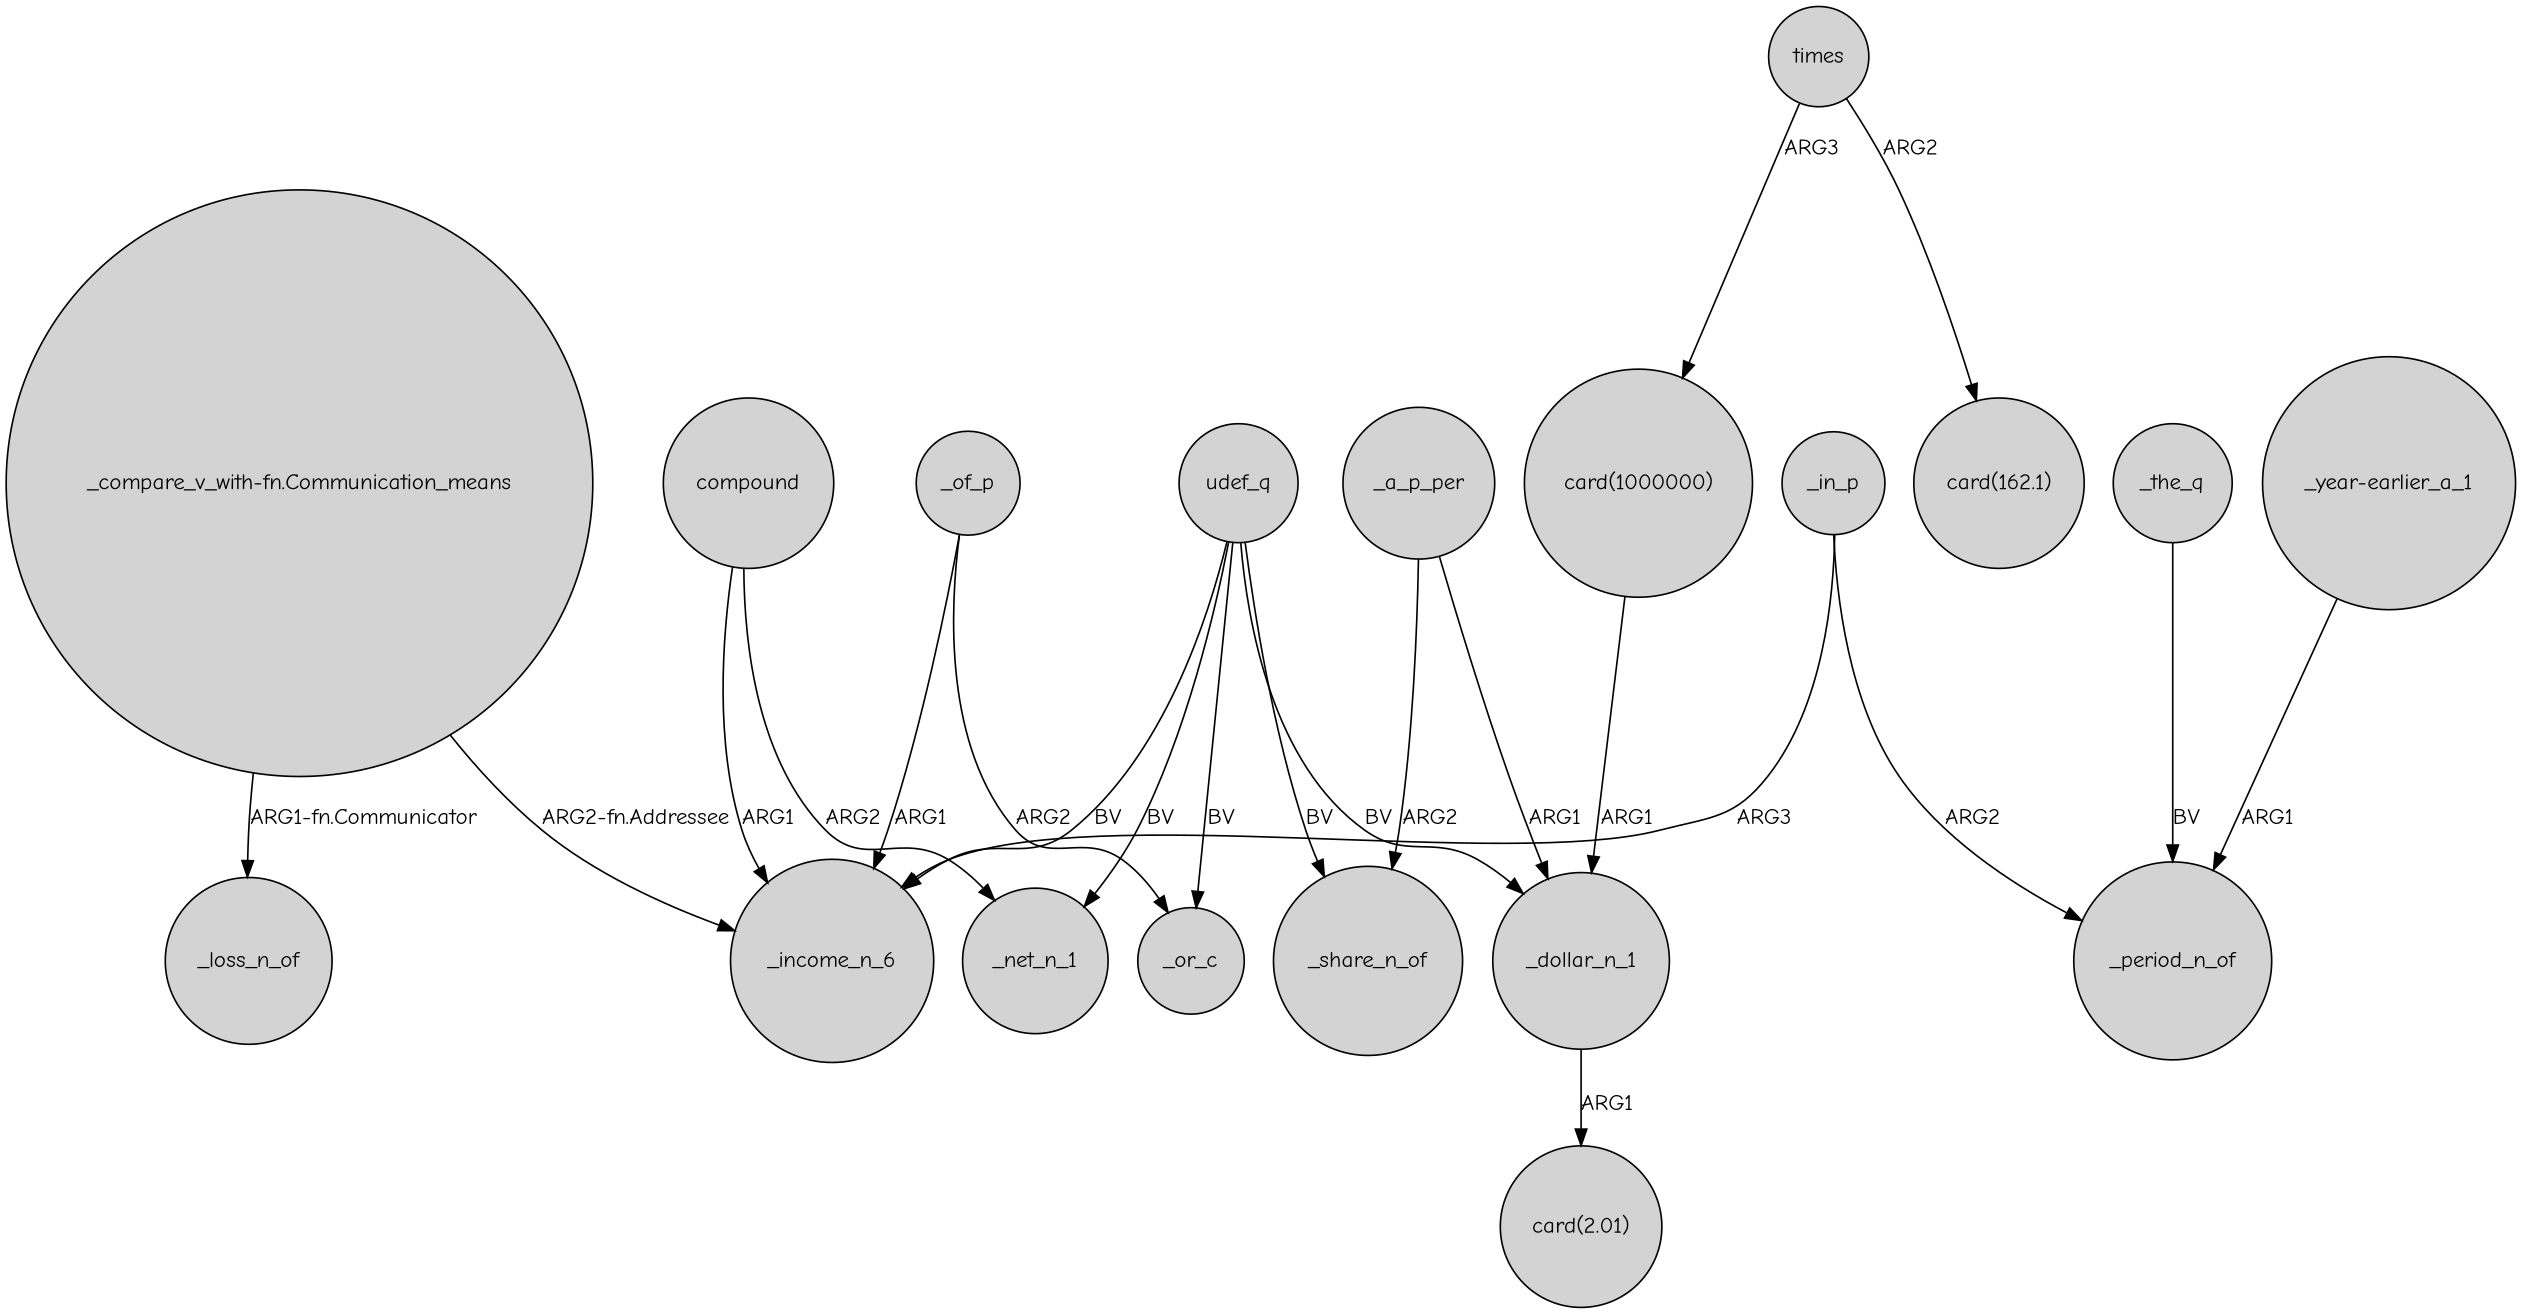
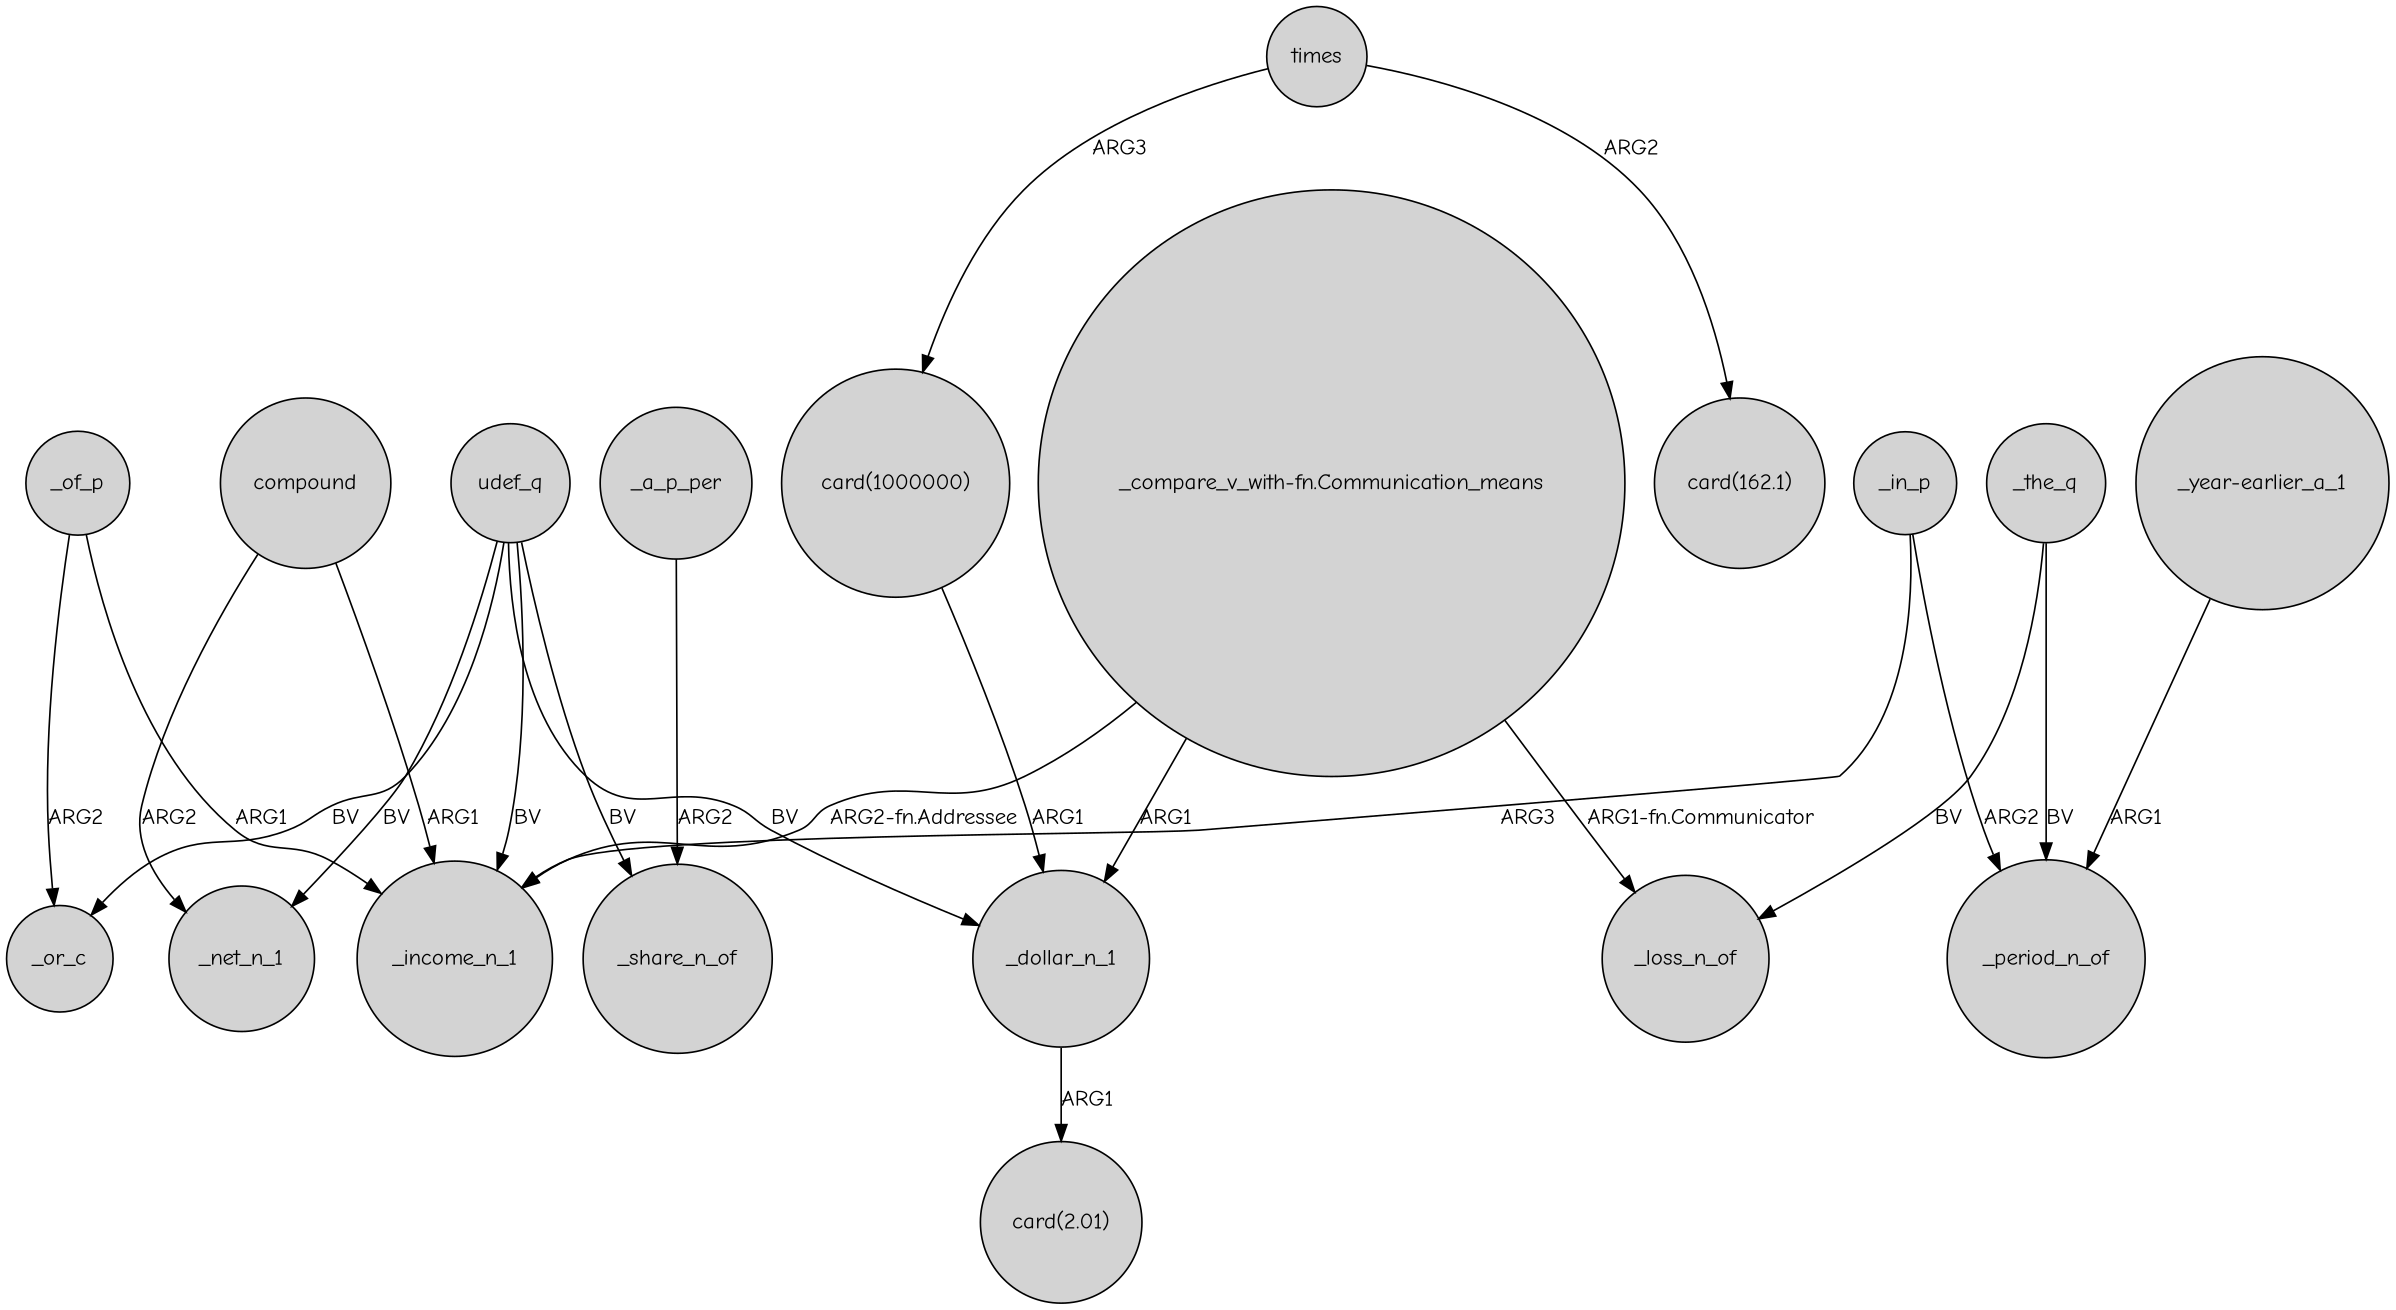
edge "_a_p_per" -> "_dollar_n_1": now "_compare_v_with-fn.Communication_means" -> "_dollar_n_1"
edge "_the_q" -> "_loss_n_of": added, label "BV"
node "_income_n_6": label "_income_n_6" -> "_income_n_1"
